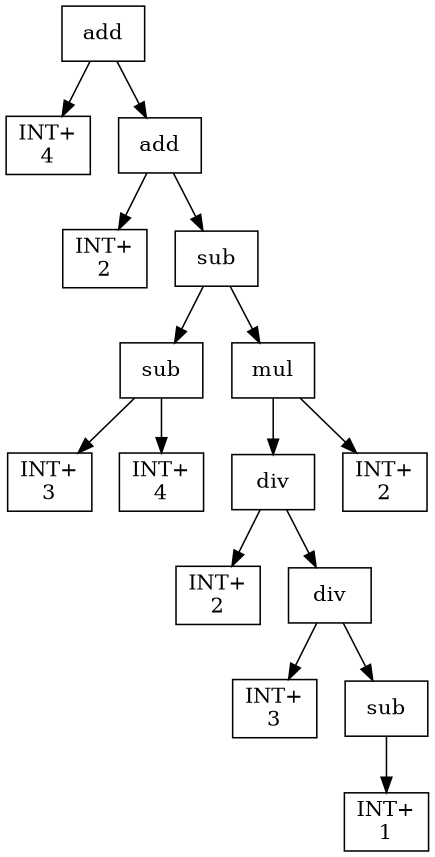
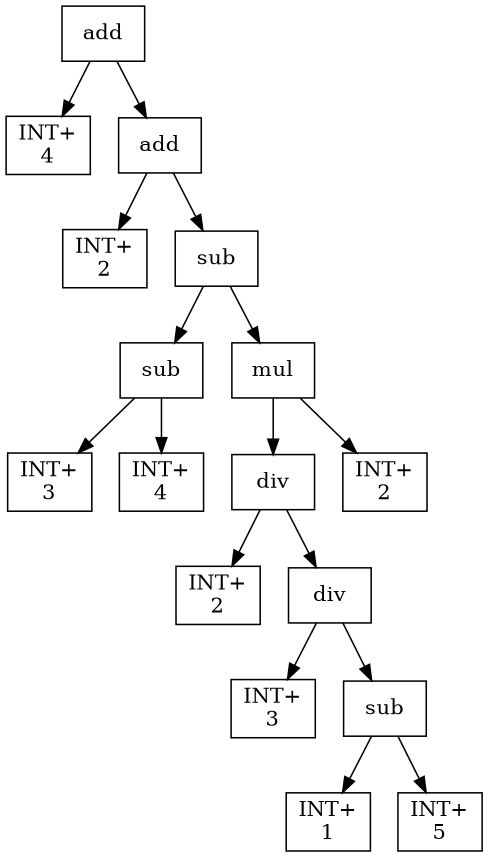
node "INT+ 5": added
